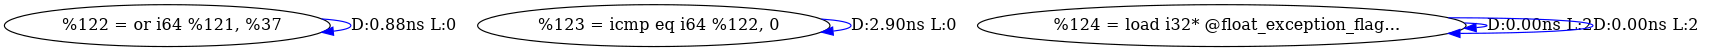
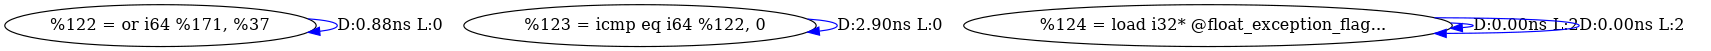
node "%122 = or i64 %121, %37": label "%122 = or i64 %121, %37" -> "%122 = or i64 %171, %37"
